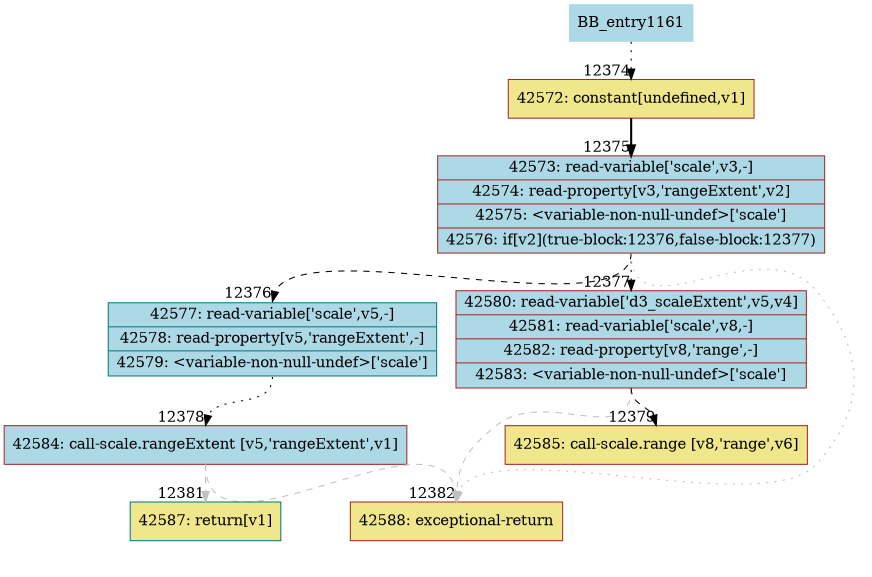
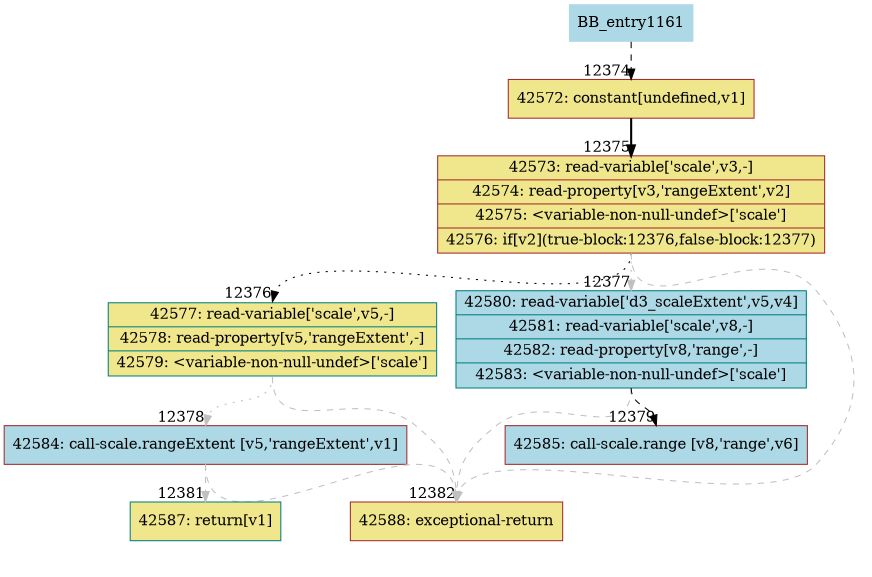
edge "BB_entry1161" -> "42572: constant[undefined,v1]": style dotted -> dashed
node "42573: read-variable['scale',v3,-]": fillcolor lightblue -> khaki
edge "42573: read-variable['scale',v3,-]" -> "42580: read-variable['d3_scaleExtent',v5,v4]": color black -> gray
edge "42573: read-variable['scale',v3,-]" -> "42577: read-variable['scale',v5,-]": style dashed -> dotted
node "42577: read-variable['scale',v5,-]": fillcolor lightblue -> khaki
node "42580: read-variable['d3_scaleExtent',v5,v4]": color brown -> teal
edge "42577: read-variable['scale',v5,-]" -> "42584: call-scale.rangeExtent [v5,'rangeExtent',v1]": color black -> gray
edge "42577: read-variable['scale',v5,-]" -> "42588: exceptional-return": added
node "42585: call-scale.range [v8,'range',v6]": fillcolor khaki -> lightblue
edge "42573: read-variable['scale',v3,-]" -> "42588: exceptional-return": style dotted -> dashed
